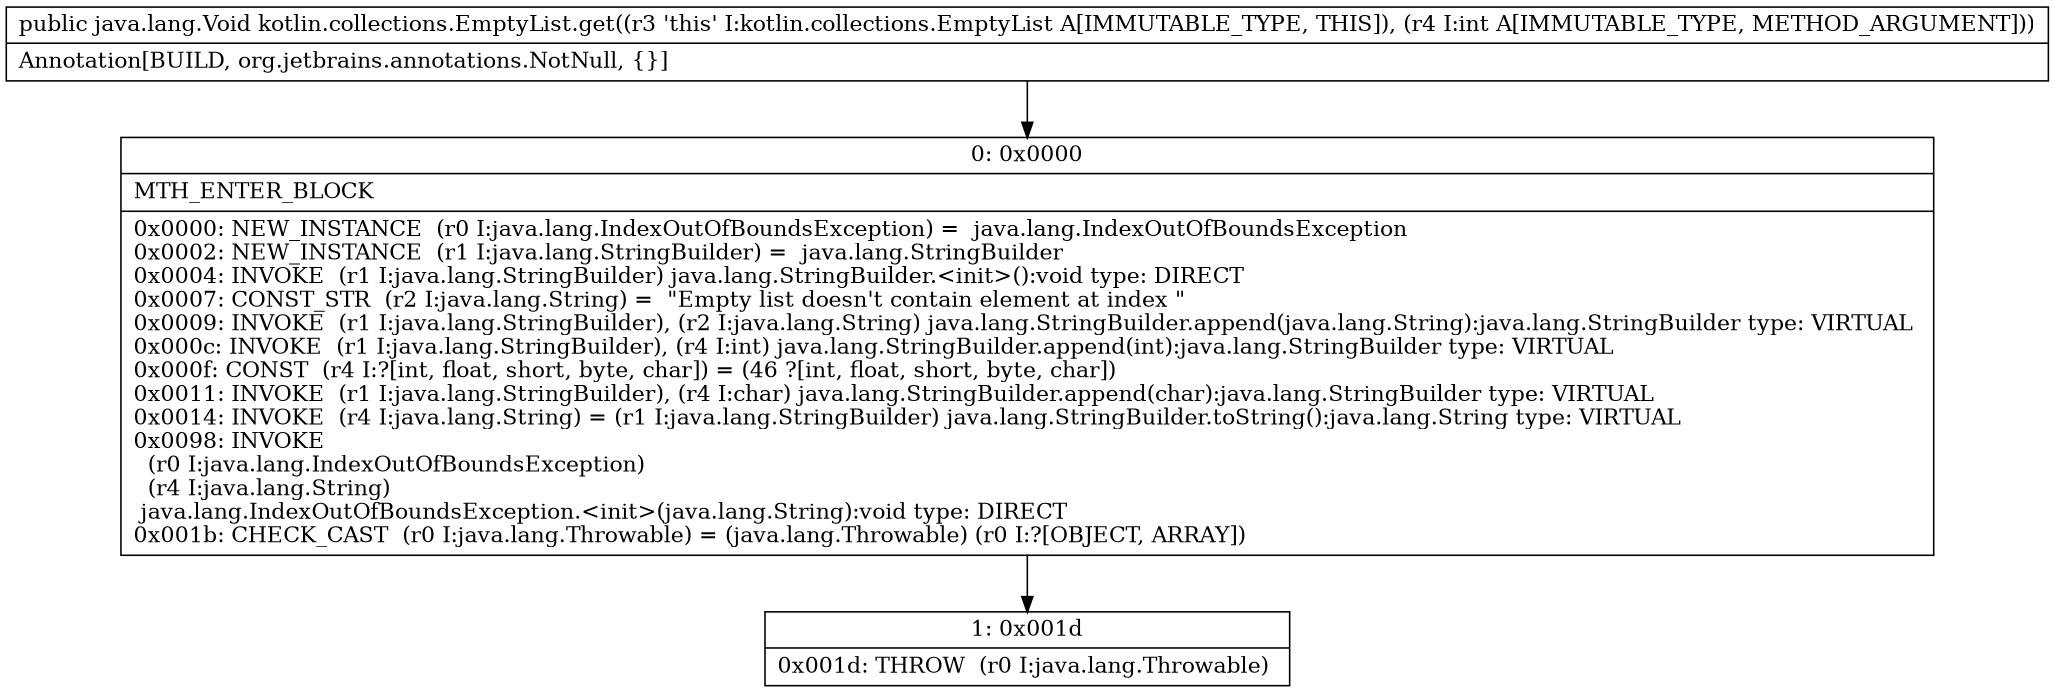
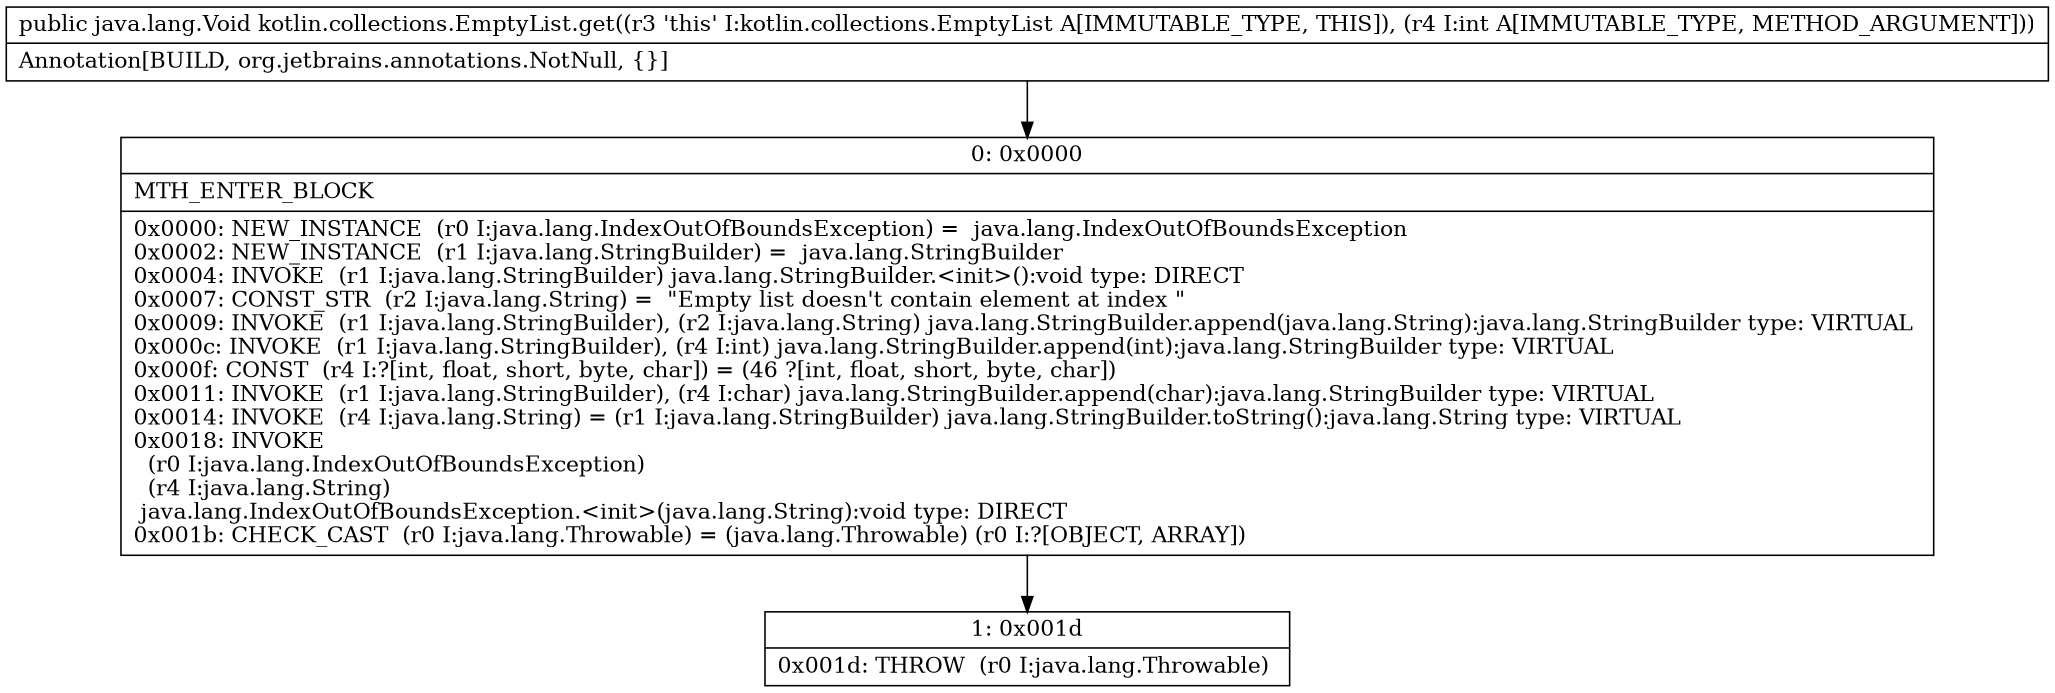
node "0: 0x0000": text "0x0098: INVOKE" -> "0x0018: INVOKE"
